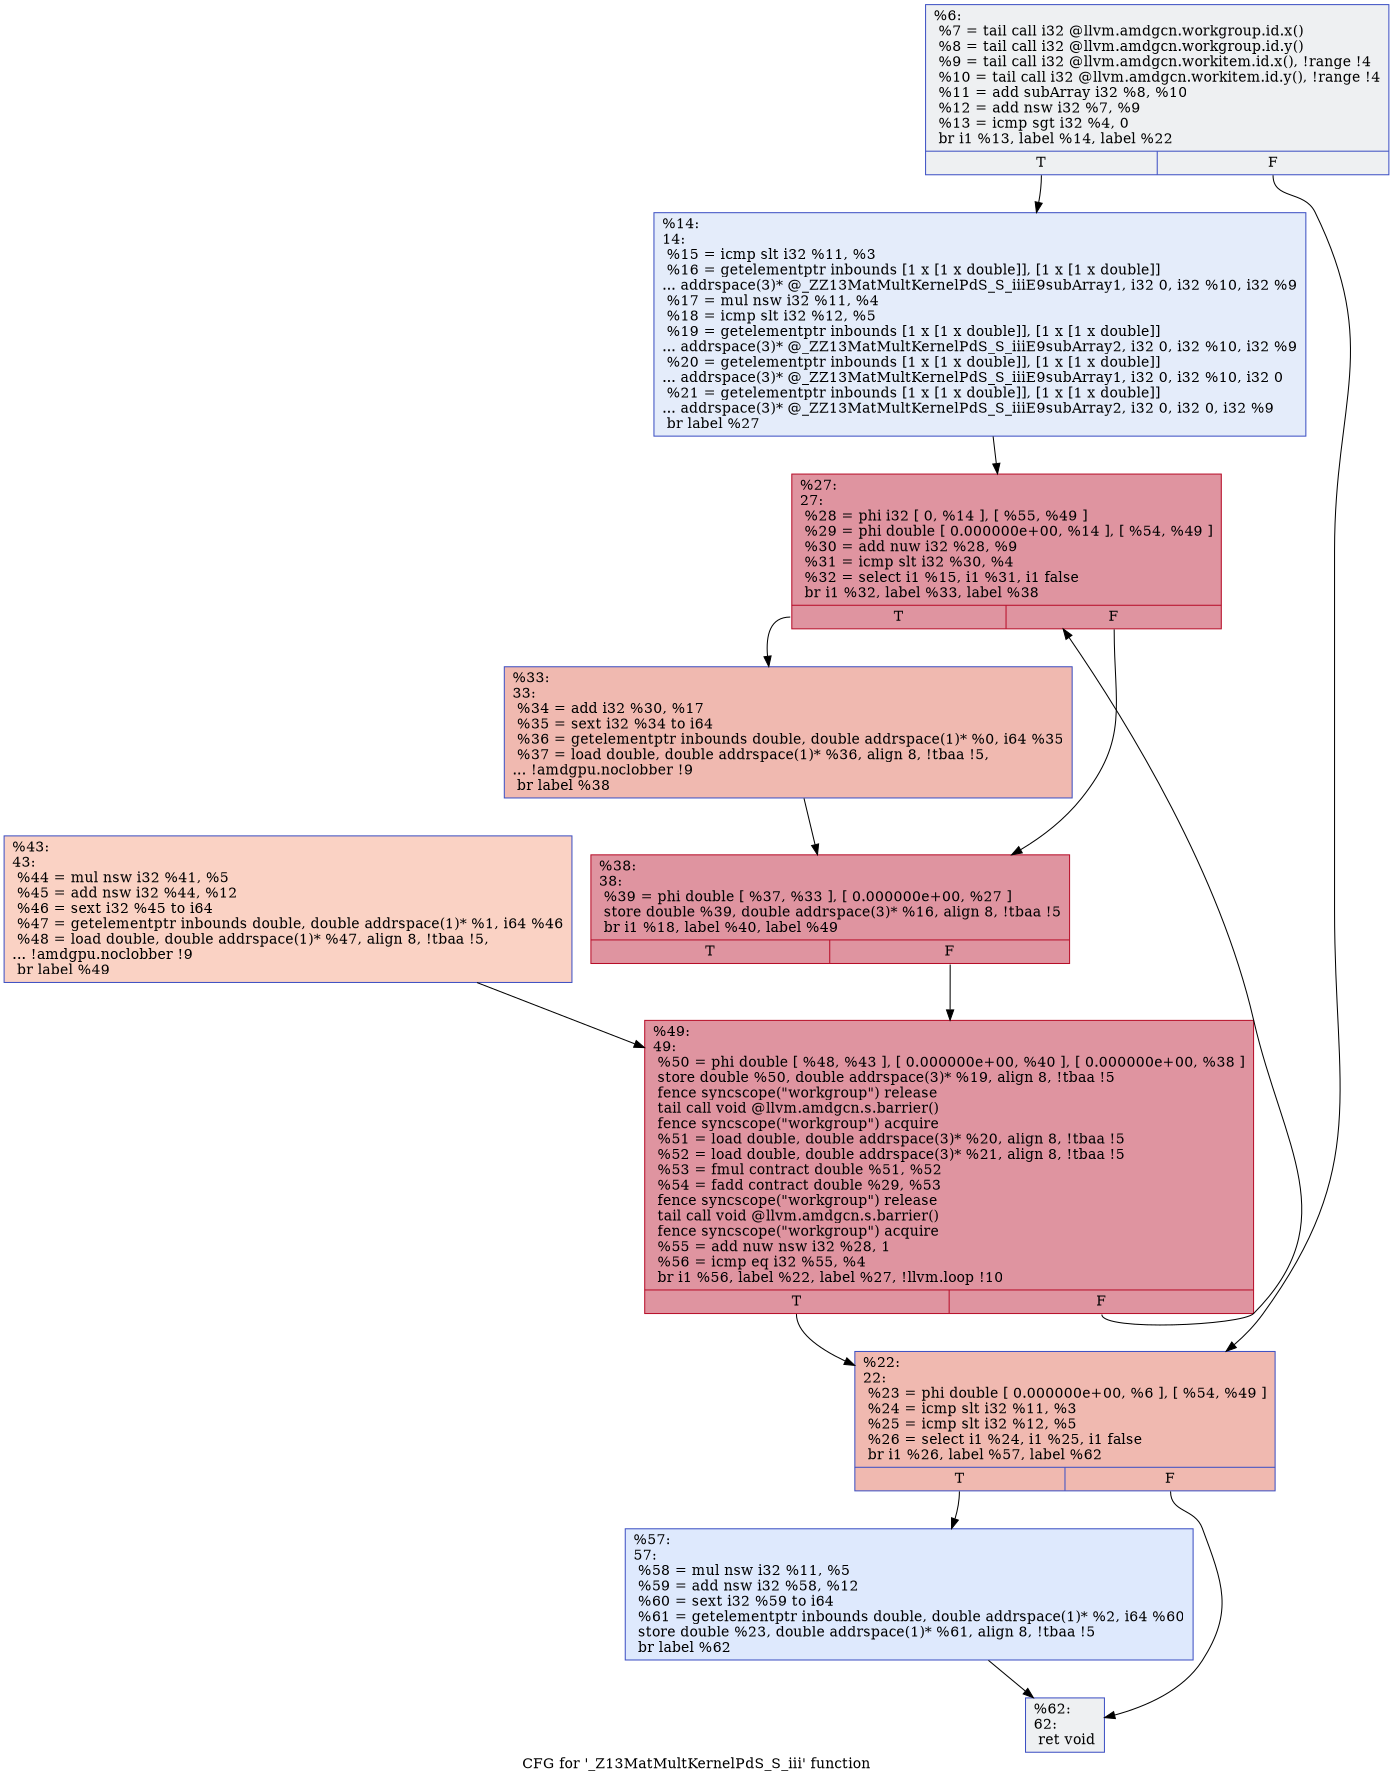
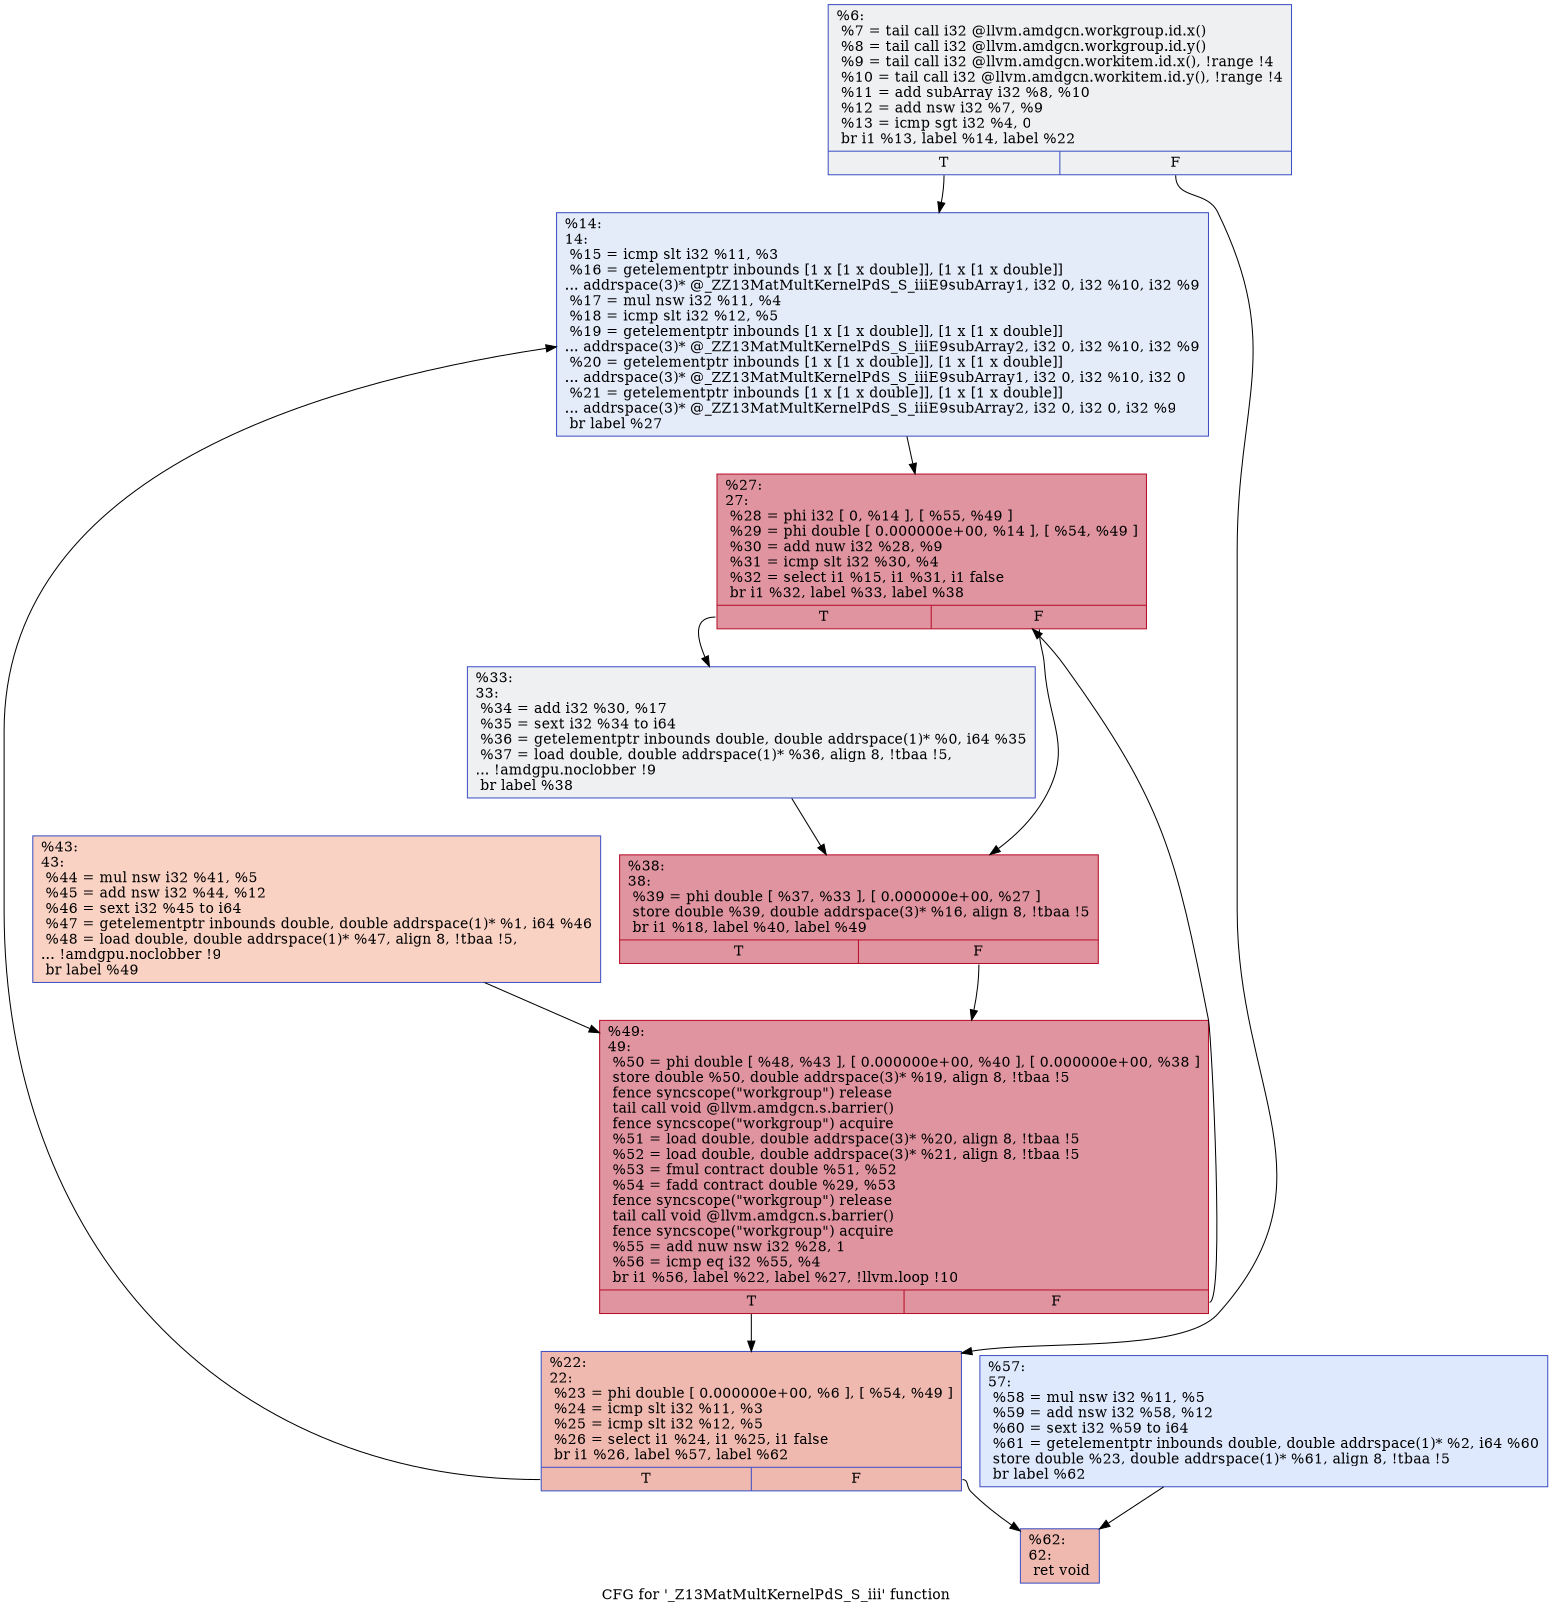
node "%33:": fillcolor #de614d70 -> #d9dce170
edge "%22:" -> "%57:": now "%22:" -> "%14:"
node "%62:": fillcolor #d9dce170 -> #de614d70
